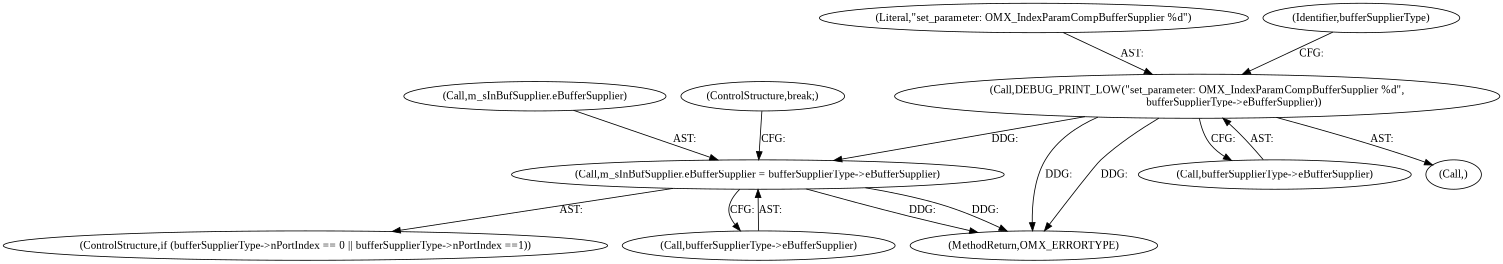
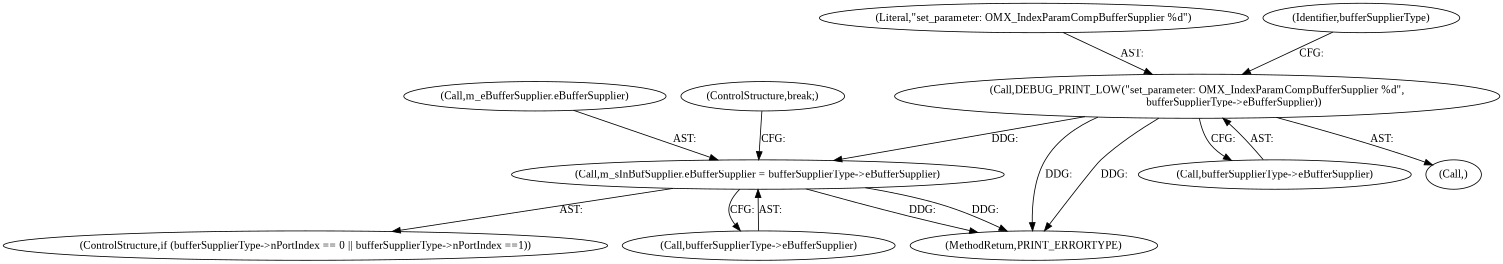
node "(Call,m_sInBufSupplier.eBufferSupplier)": label "(Call,m_sInBufSupplier.eBufferSupplier)" -> "(Call,m_eBufferSupplier.eBufferSupplier)"
node "(MethodReturn,OMX_ERRORTYPE)": label "(MethodReturn,OMX_ERRORTYPE)" -> "(MethodReturn,PRINT_ERRORTYPE)"
